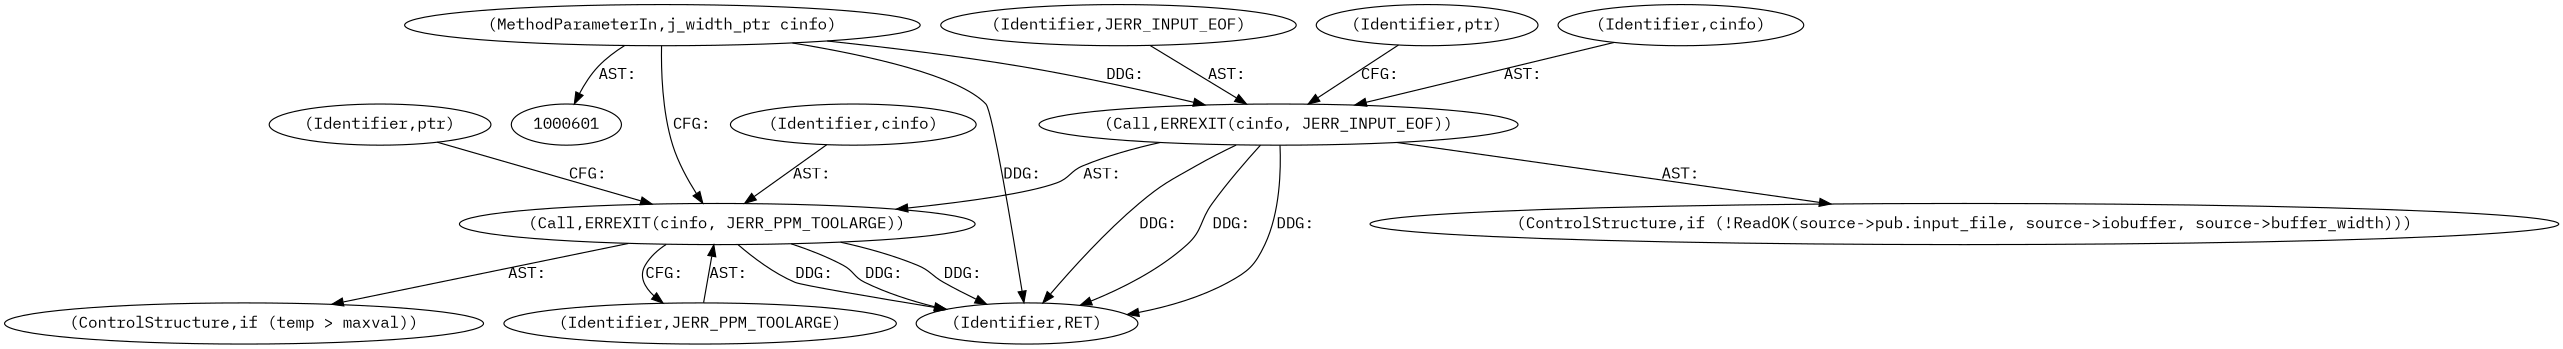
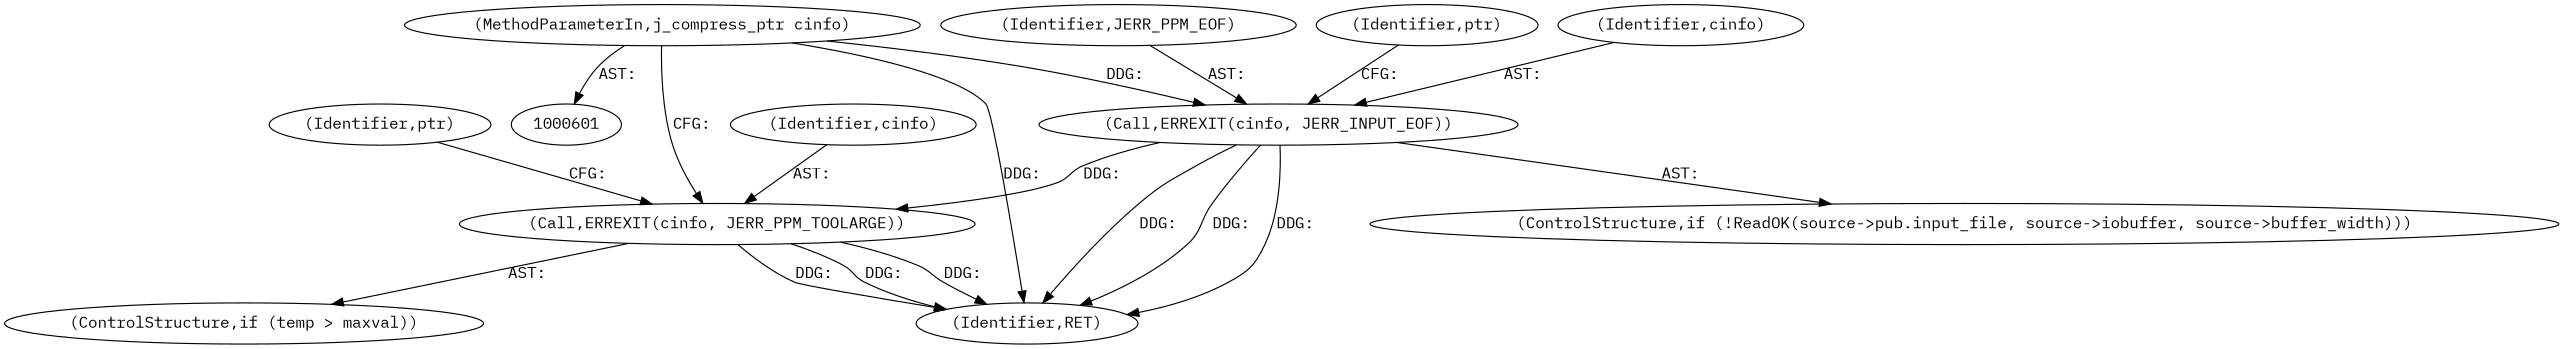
node "(MethodParameterIn,j_width_ptr cinfo)": label "(MethodParameterIn,j_width_ptr cinfo)" -> "(MethodParameterIn,j_compress_ptr cinfo)"
node "(Identifier,JERR_INPUT_EOF)": label "(Identifier,JERR_INPUT_EOF)" -> "(Identifier,JERR_PPM_EOF)"
edge "(Call,ERREXIT(cinfo, JERR_INPUT_EOF))" -> "(Call,ERREXIT(cinfo, JERR_PPM_TOOLARGE))": label "AST: " -> "DDG: "
node "(Identifier,JERR_PPM_TOOLARGE)": removed
